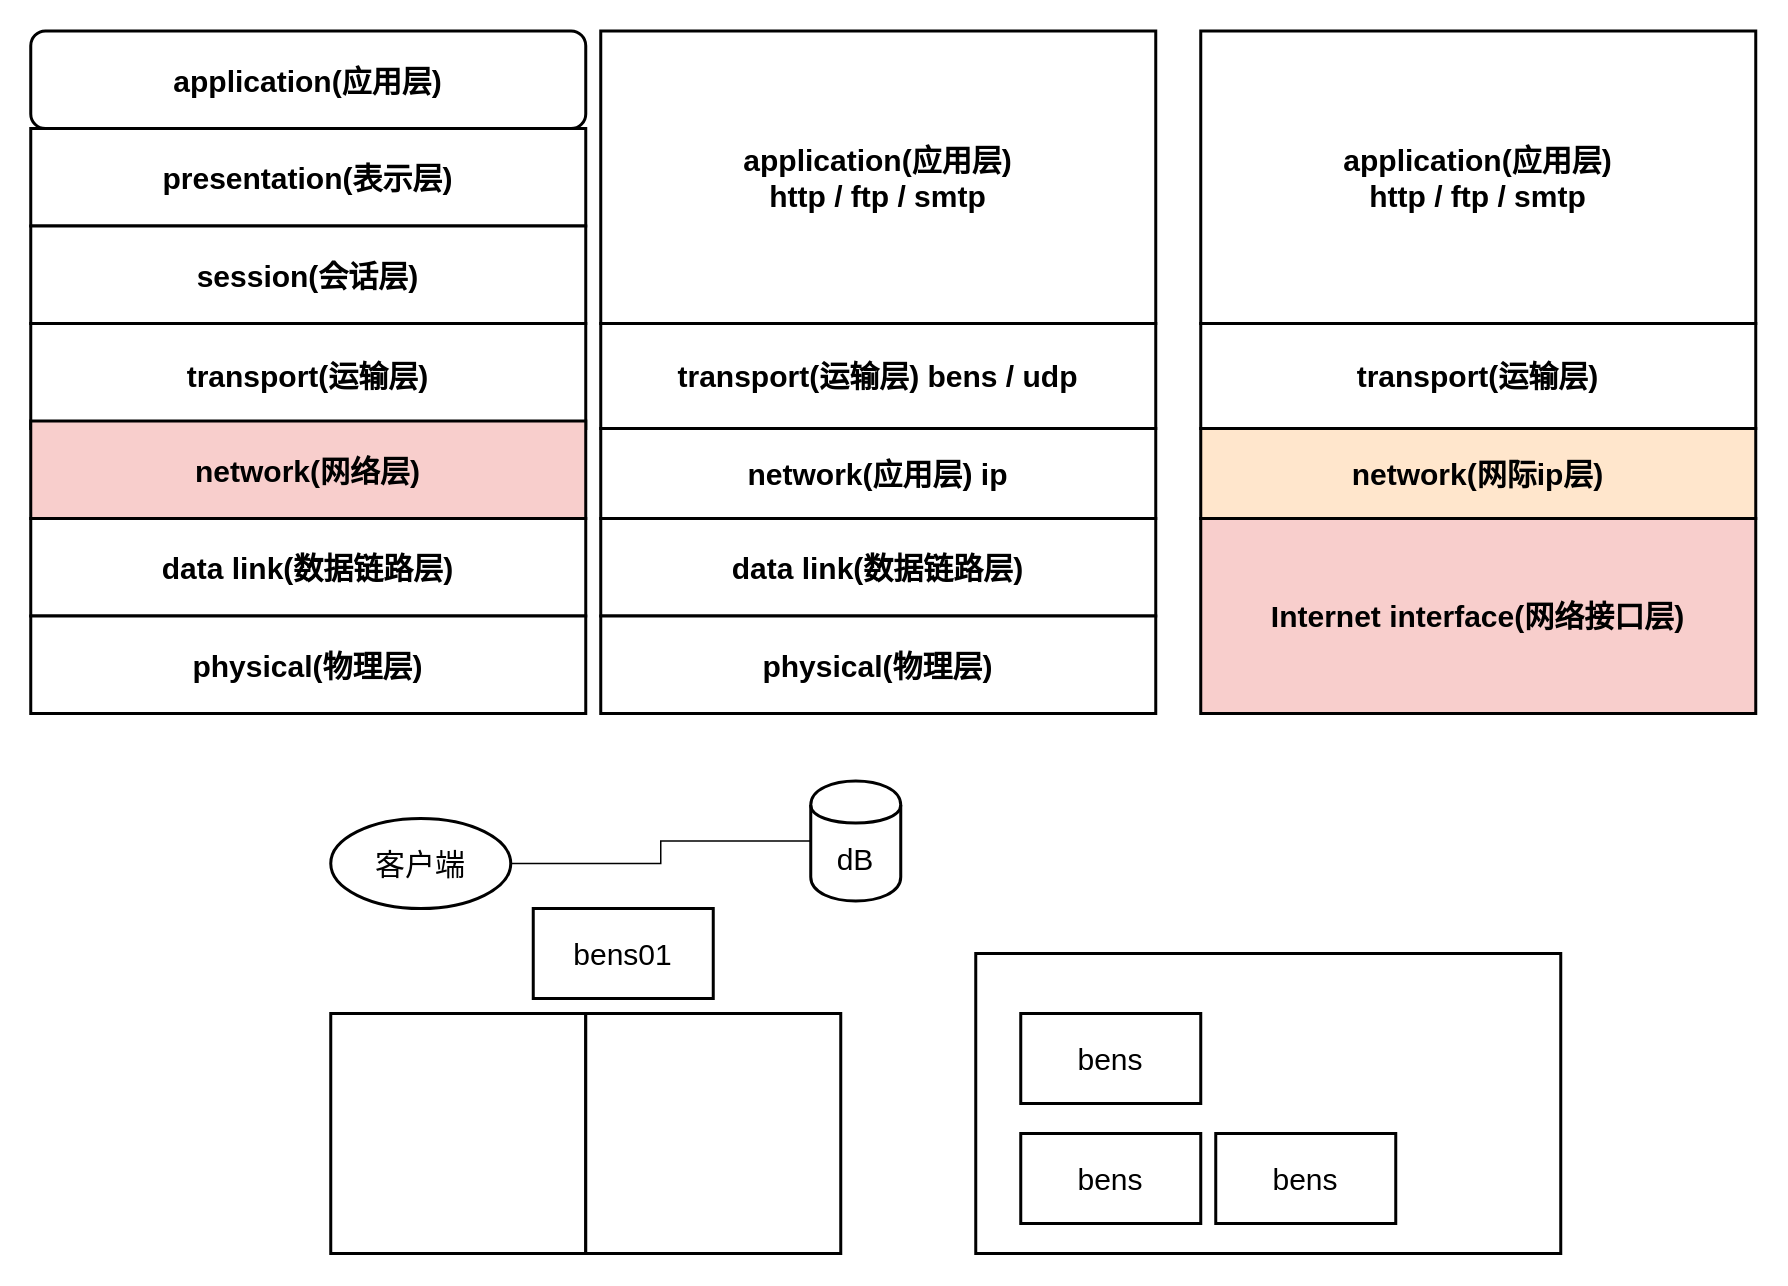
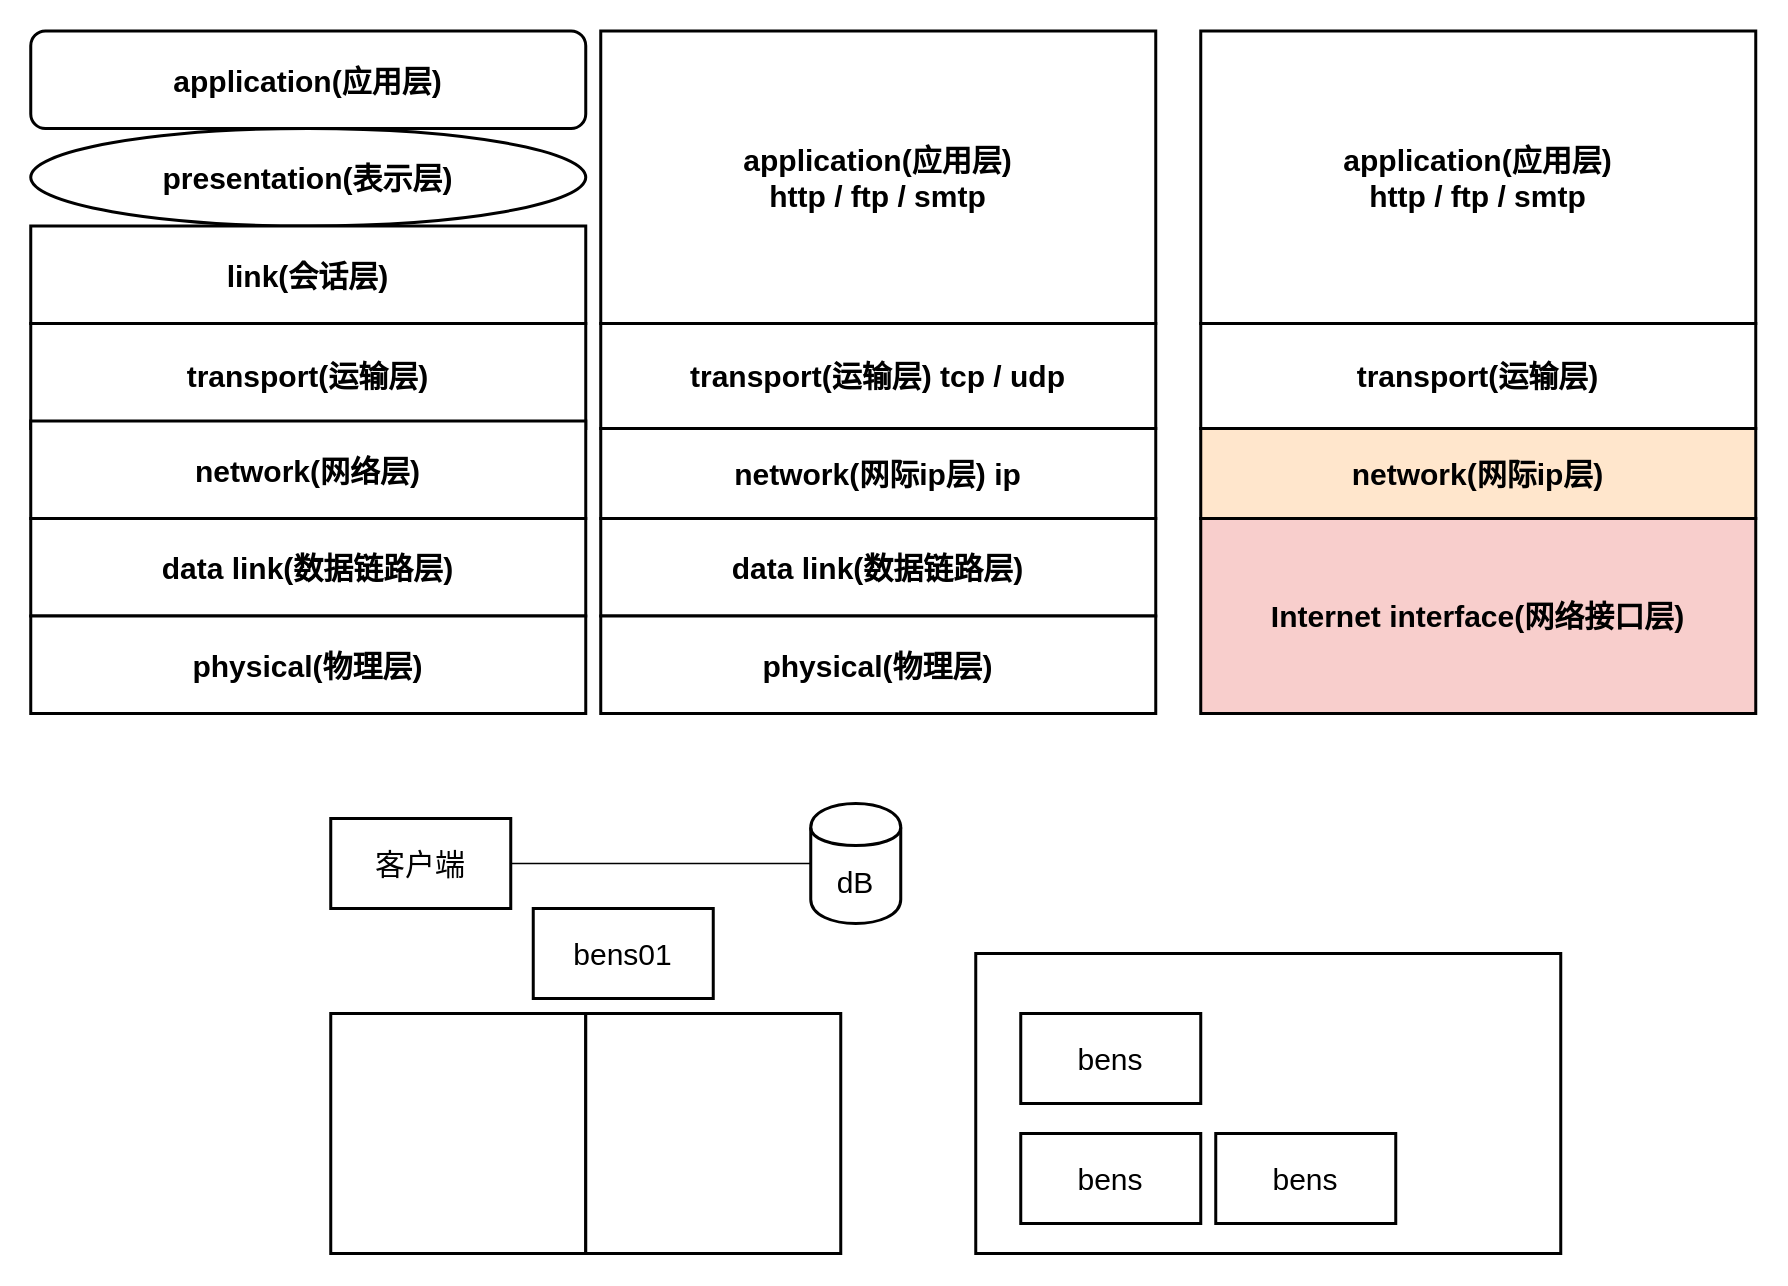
node "presentation(表示层)": shape rectangle -> ellipse
node "session(会话层)": label "session(会话层)" -> "link(会话层)"
node "transport(运输层) bens / udp": label "transport(运输层) bens / udp" -> "transport(运输层) tcp / udp"
node "network(网络层)": fillcolor #f8cecc -> #ffffff
node "network(应用层) ip": label "network(应用层) ip" -> "network(网际ip层) ip"
node "dB": moved (856, 841) -> (856, 863)
node "客户端": shape ellipse -> rectangle
